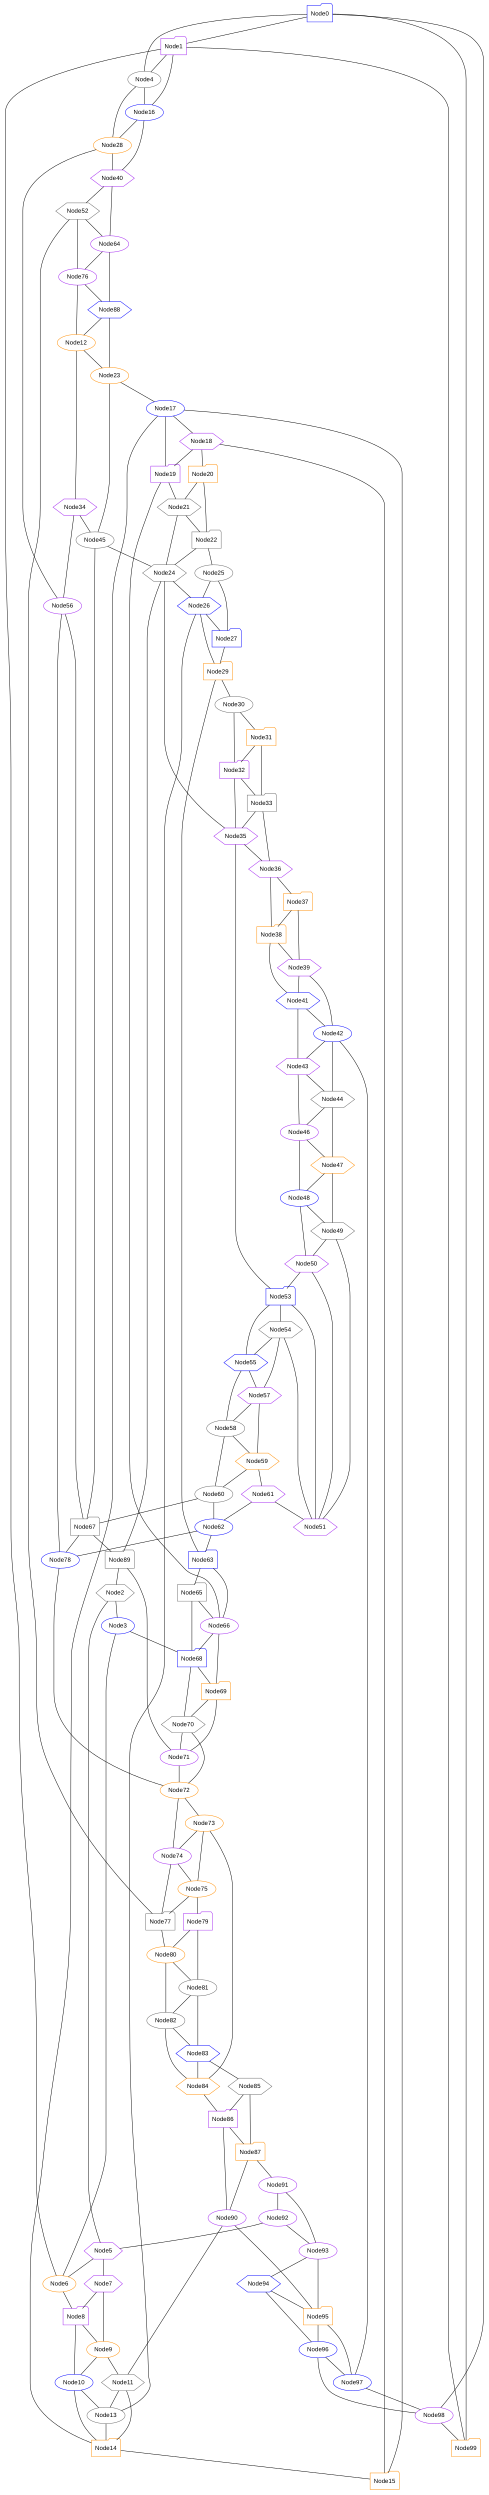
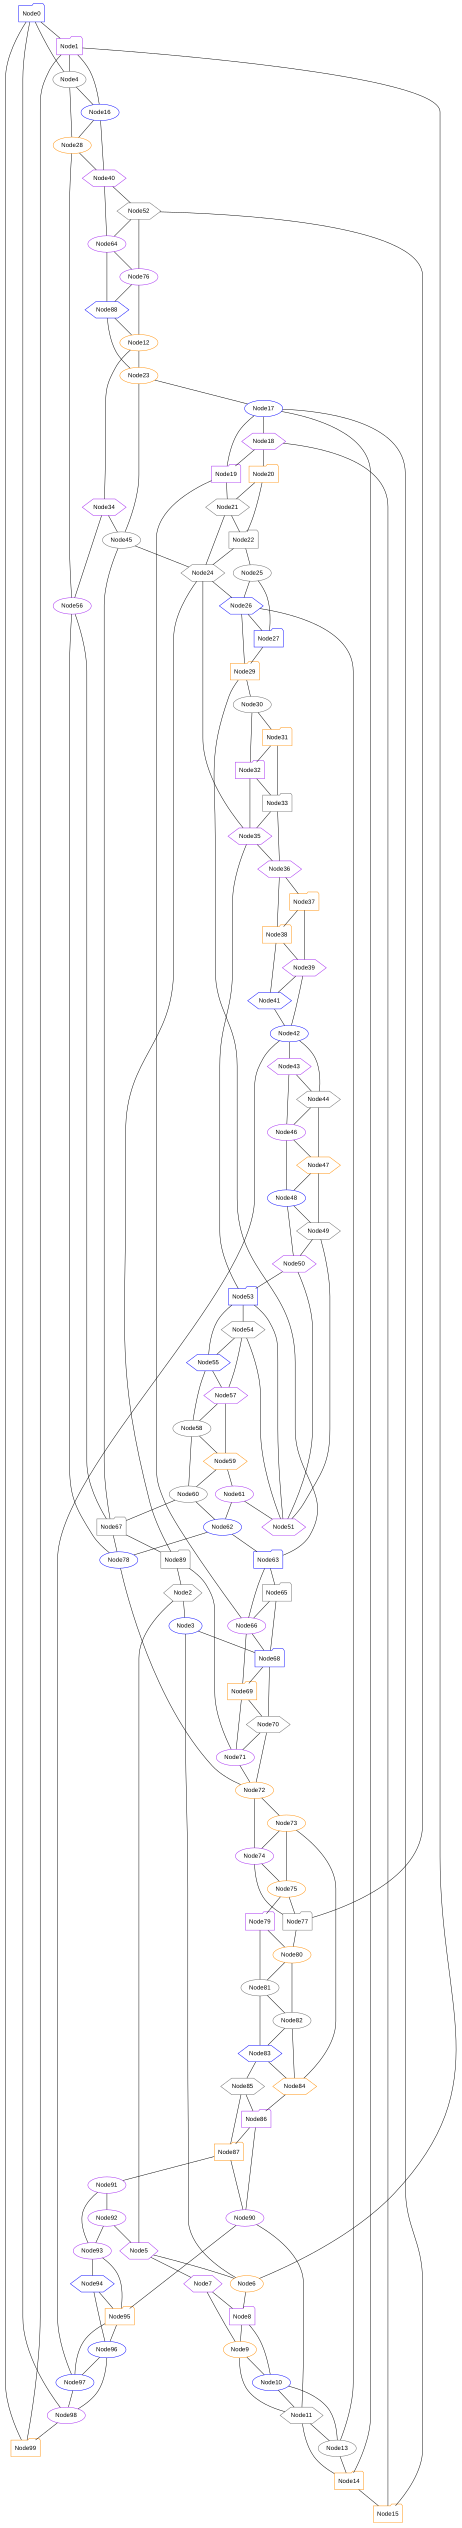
edge "Node41" -- "Node43": removed
node "Node61": shape hexagon -> ellipse
edge "Node10" -- "Node14": now "Node10" -- "Node11"
